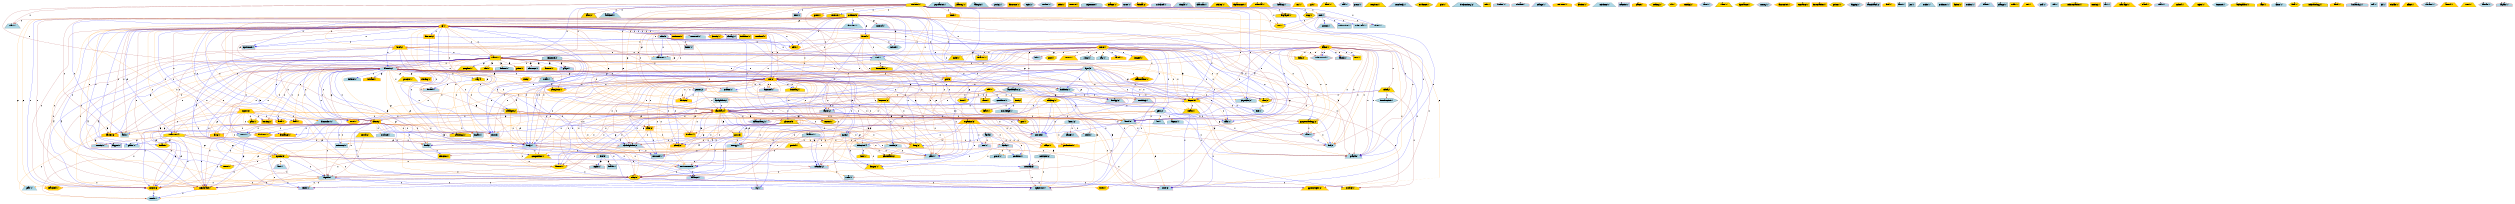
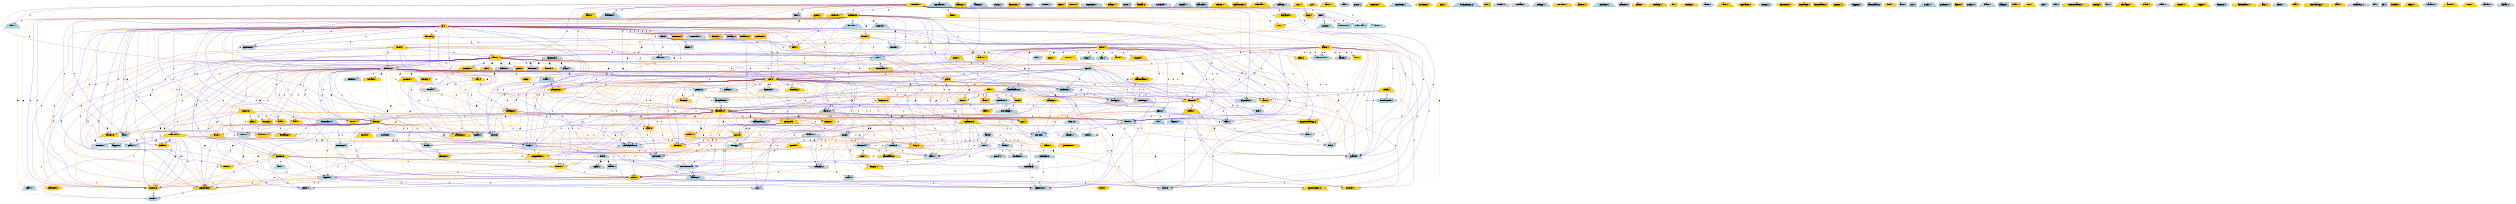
node "nothing(1)": shape hexagon -> house
